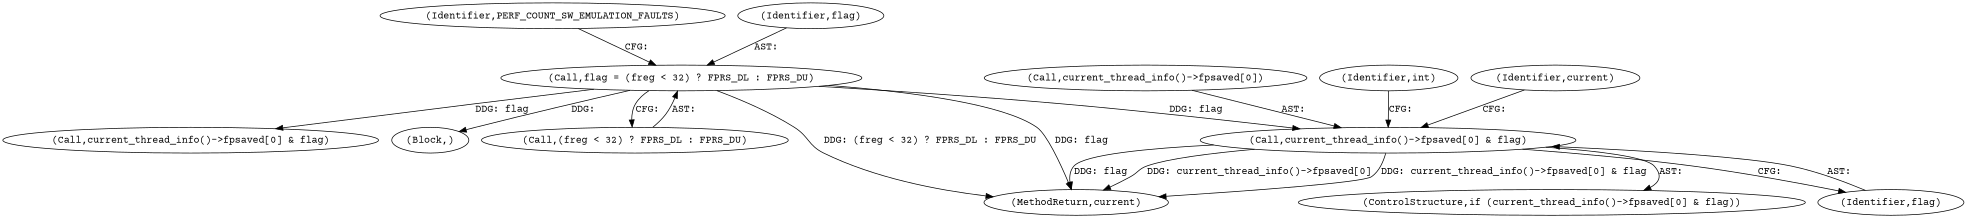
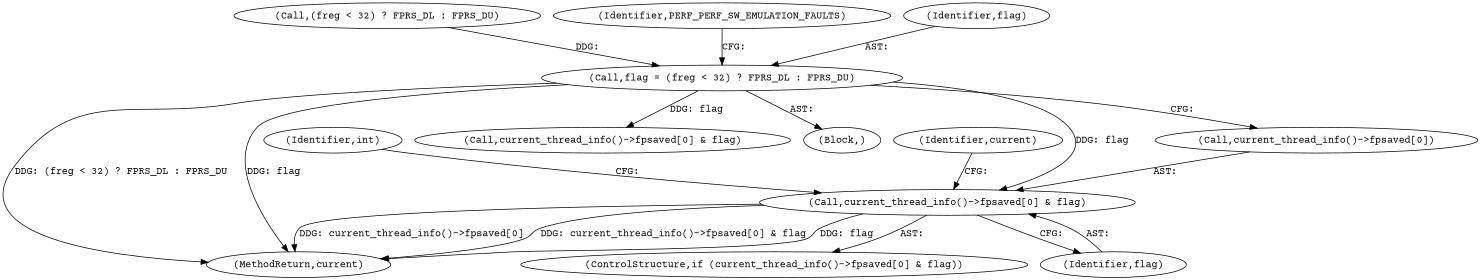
node "(Identifier,PERF_COUNT_SW_EMULATION_FAULTS)": label "(Identifier,PERF_COUNT_SW_EMULATION_FAULTS)" -> "(Identifier,PERF_PERF_SW_EMULATION_FAULTS)"
edge "(Call,flag = (freg < 32) ? FPRS_DL : FPRS_DU)" -> "(Call,(freg < 32) ? FPRS_DL : FPRS_DU)": now "(Call,flag = (freg < 32) ? FPRS_DL : FPRS_DU)" -> "(Call,current_thread_info()->fpsaved[0])"
edge "(Call,flag = (freg < 32) ? FPRS_DL : FPRS_DU)" -> "(Block,)": label "DDG: " -> "AST: "
edge "(Call,(freg < 32) ? FPRS_DL : FPRS_DU)" -> "(Call,flag = (freg < 32) ? FPRS_DL : FPRS_DU)": label "AST: " -> "DDG: "
